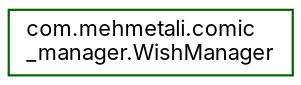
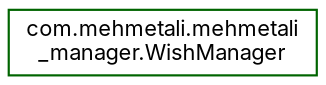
node "com.mehmetali.comic _manager.WishManager": label "com.mehmetali.comic _manager.WishManager" -> "com.mehmetali.mehmetali _manager.WishManager"
